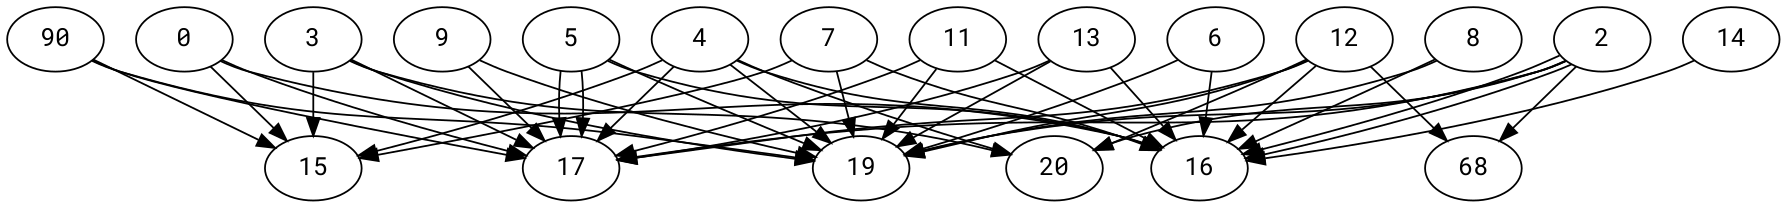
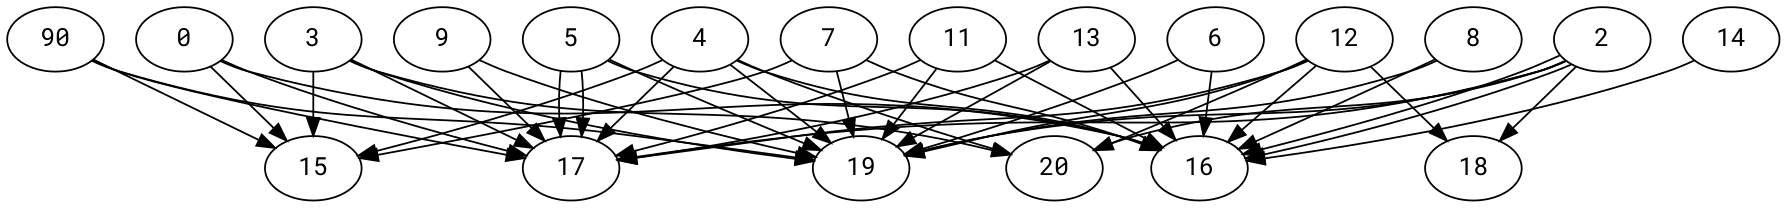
node "68": label "68" -> "18"
